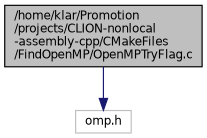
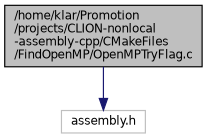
node "omp.h": label "omp.h" -> "assembly.h"
